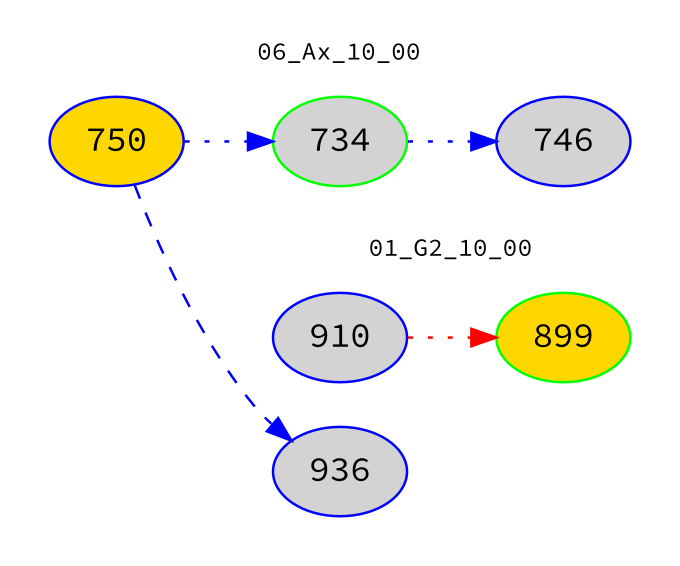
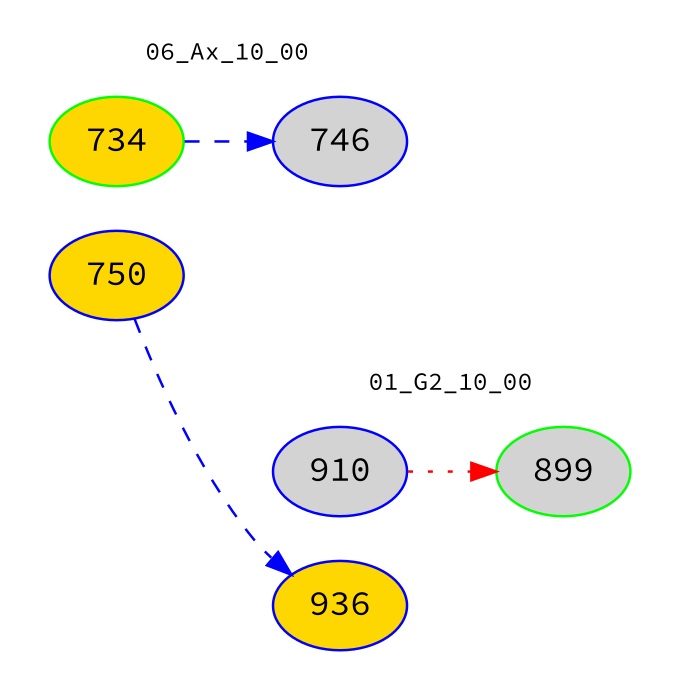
edge "750" -> "734": removed
node "734": fillcolor lightgrey -> gold
edge "734" -> "746": style dotted -> dashed
node "899": fillcolor gold -> lightgrey
node "936": fillcolor lightgrey -> gold
